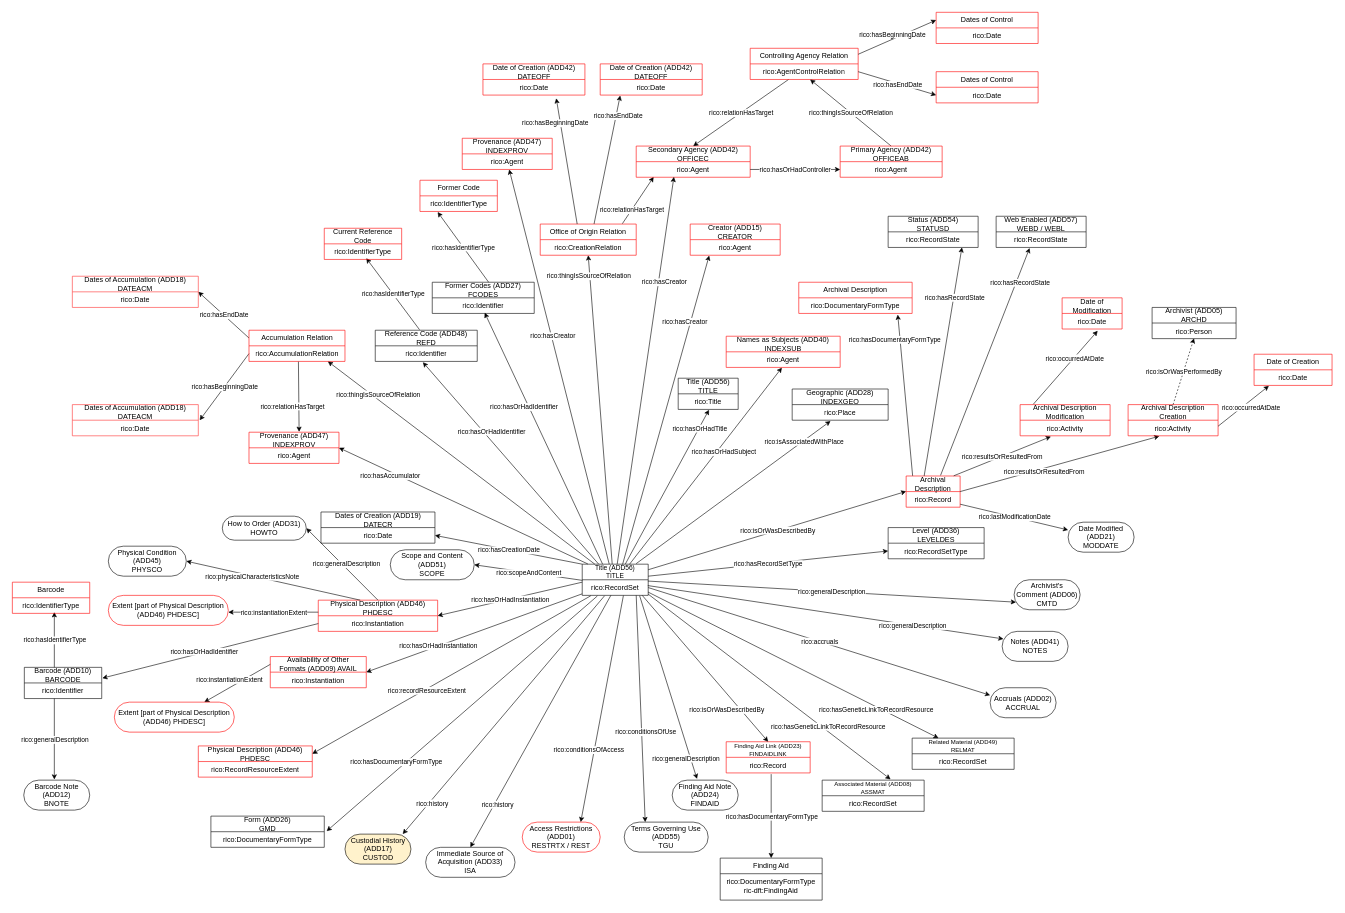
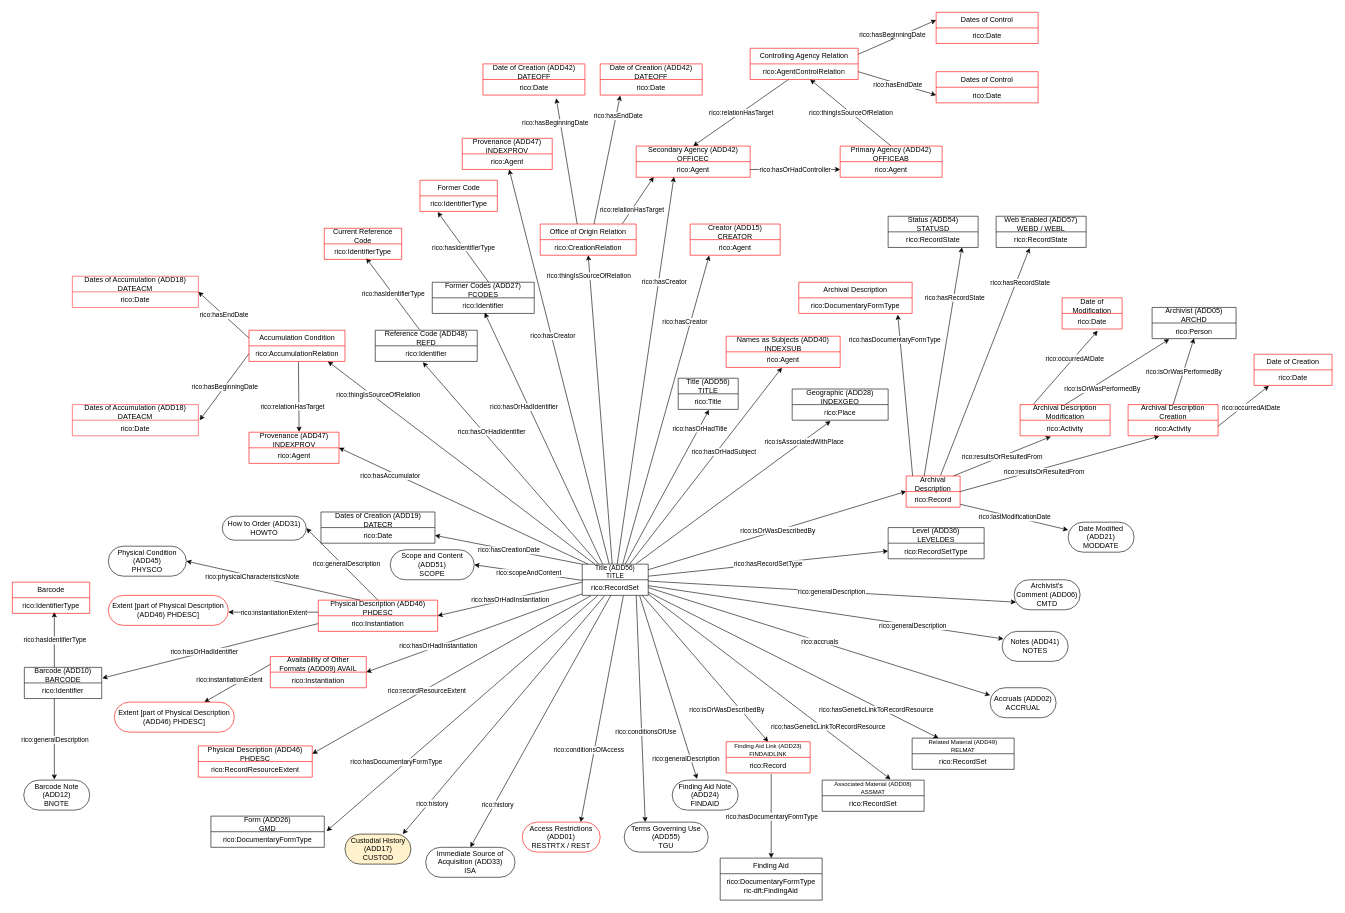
node "Accumulation Relation": label "Accumulation Relation" -> "Accumulation Condition"
edge "Archival Description Modification" -> "rico:Person": added, label "rico:isOrWasPerformedBy"
edge "Archival Description Creation" -> "rico:Person": style dashed -> solid
